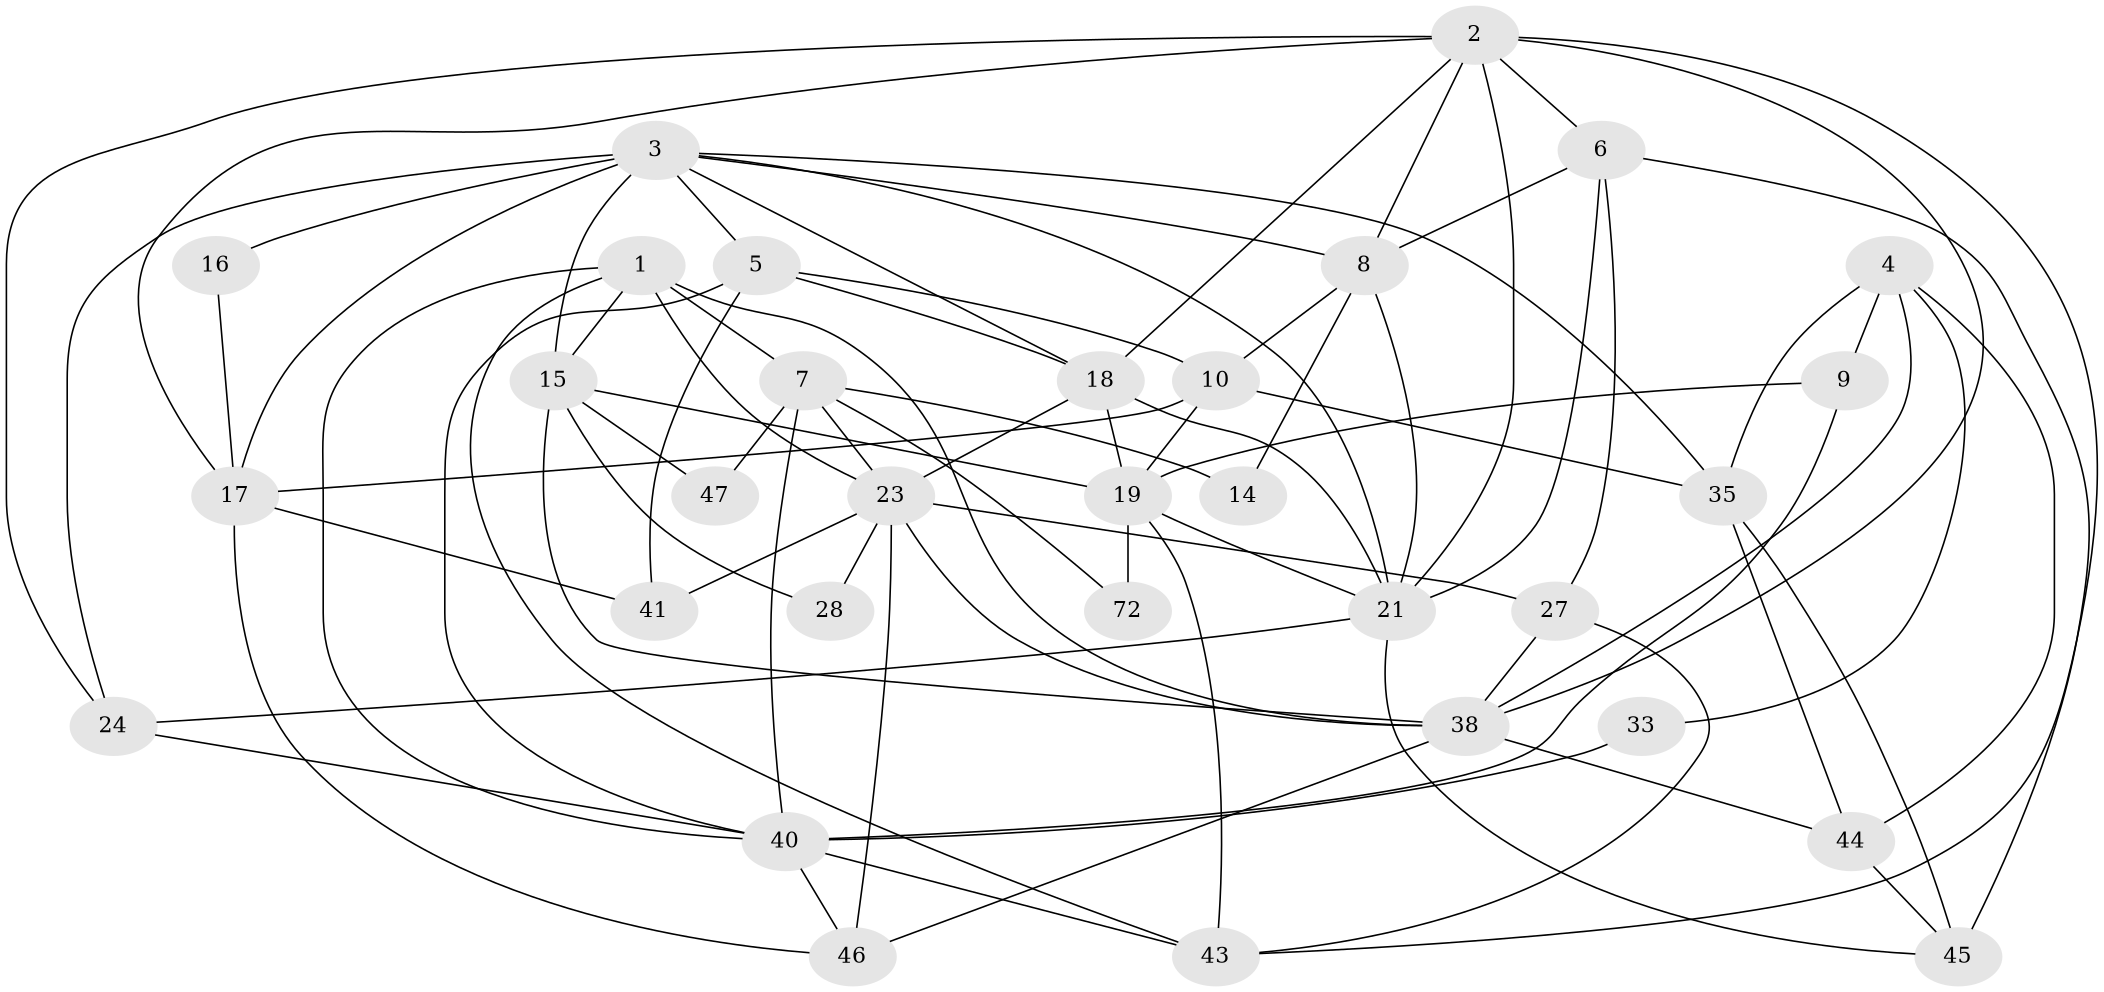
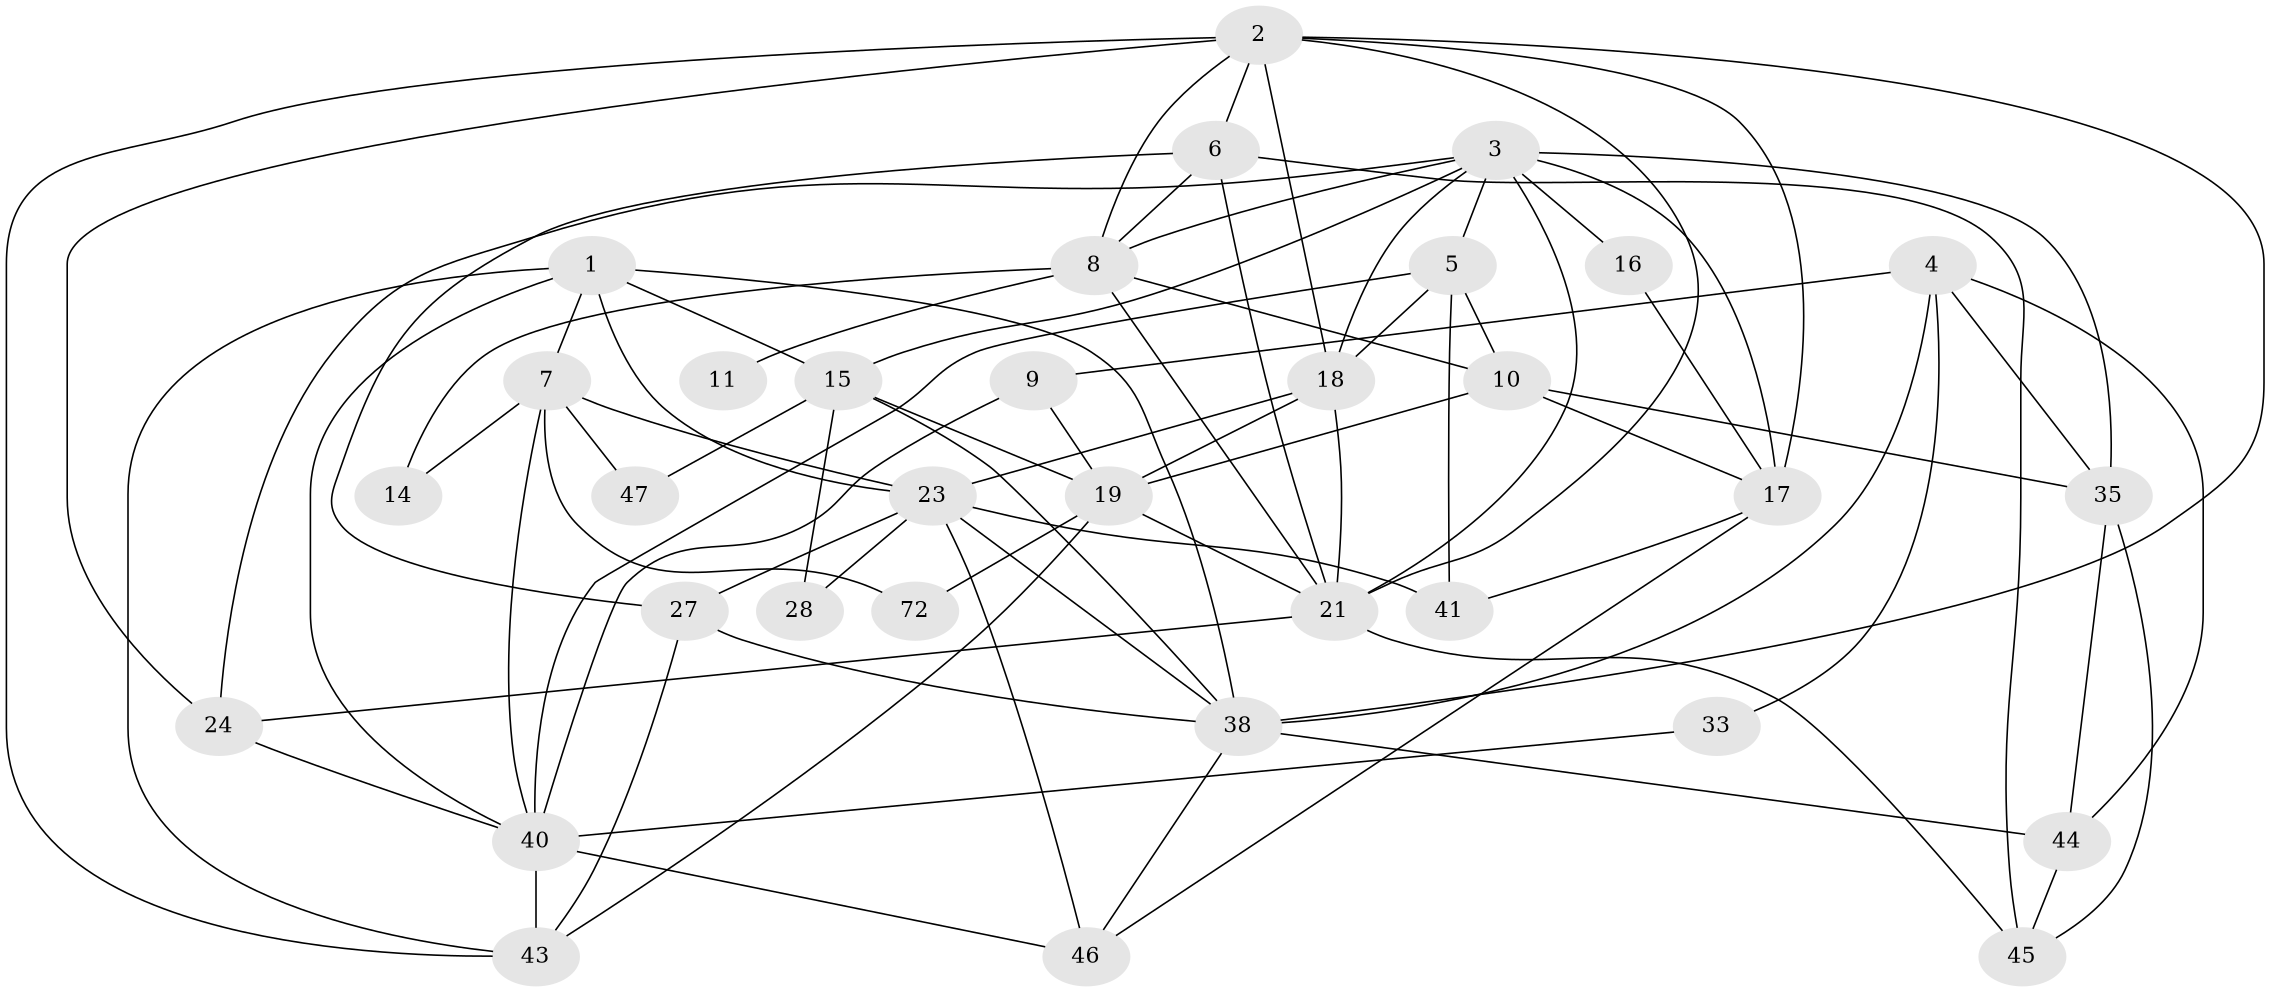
node "11": added
